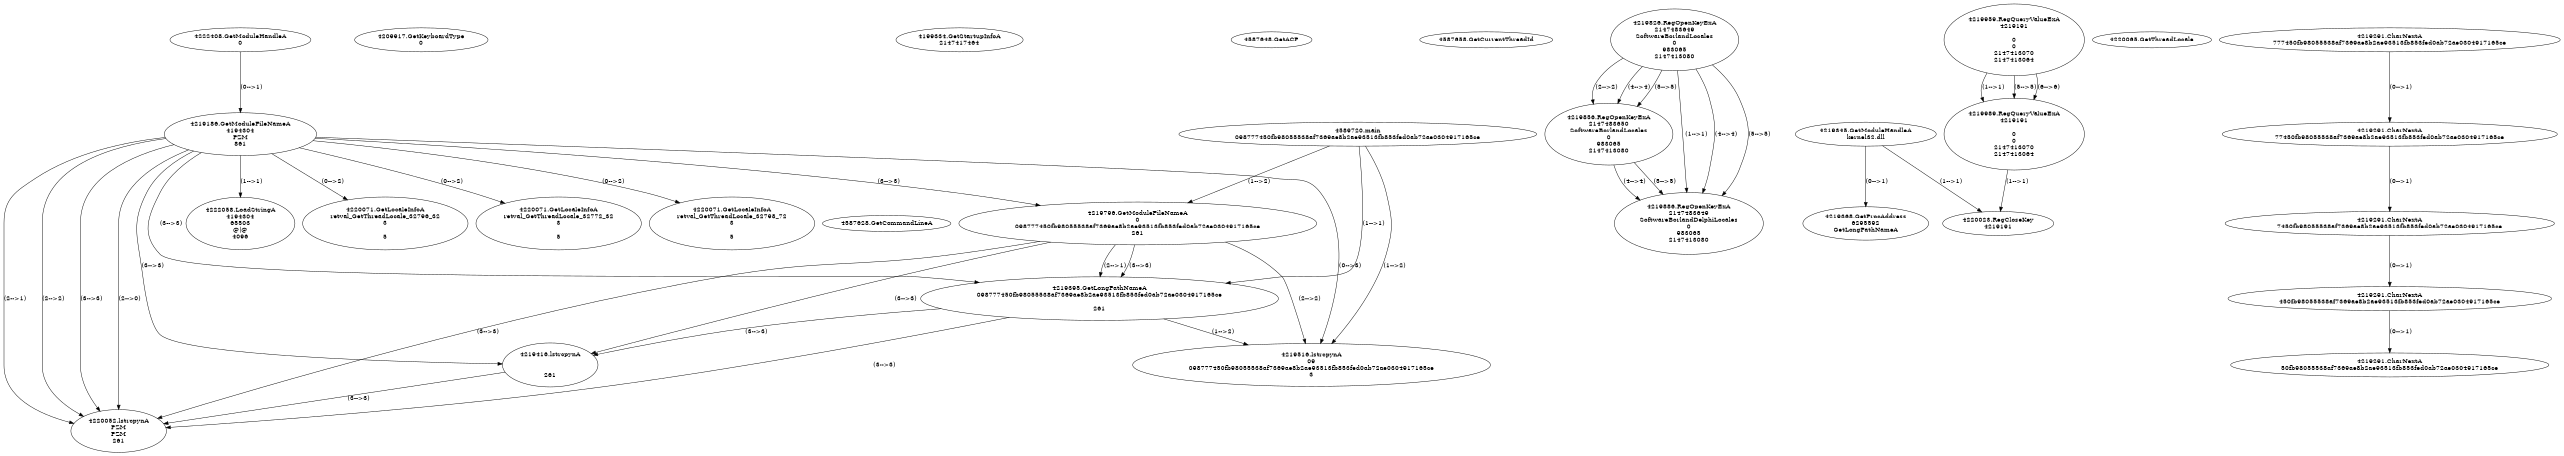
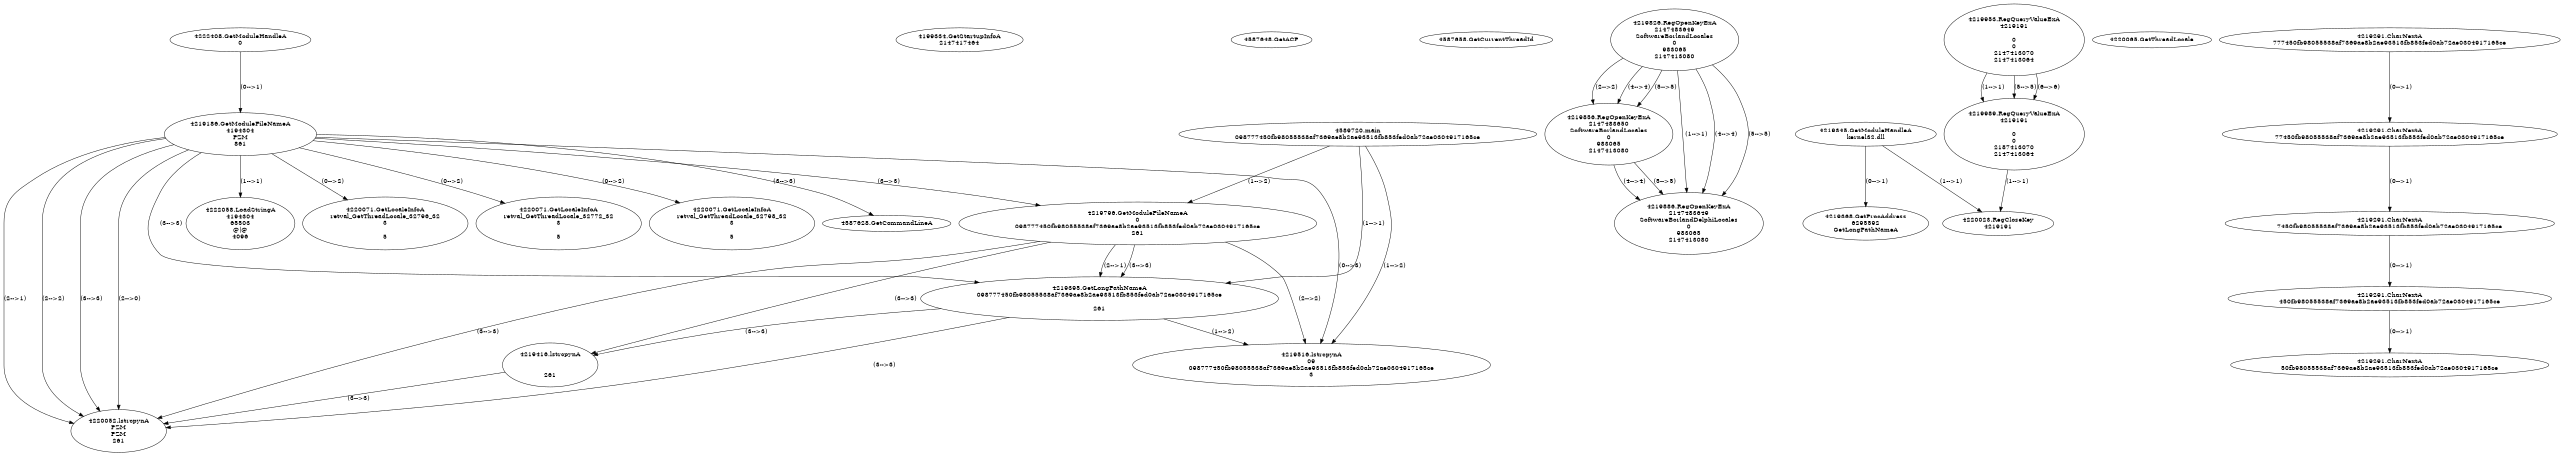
node "4209917.GetKeyboardType 0": removed
node "4219959.RegQueryValueExA 4219191 0 0 2147413070 2147413064": label "4219959.RegQueryValueExA 4219191 0 0 2147413070 2147413064" -> "4219953.RegQueryValueExA 4219191 0 0 2147413070 2147413064"
node "4219989.RegQueryValueExA 4219191 0 0 2147413070 2147413064": label "4219989.RegQueryValueExA 4219191 0 0 2147413070 2147413064" -> "4219989.RegQueryValueExA 4219191 0 0 2187413070 2147413064"
node "4220071.GetLocaleInfoA retval_GetThreadLocale_32798_72 3 5": label "4220071.GetLocaleInfoA retval_GetThreadLocale_32798_72 3 5" -> "4220071.GetLocaleInfoA retval_GetThreadLocale_32798_32 3 5"
edge "4219186.GetModuleFileNameA 4194304 PZM 861" -> "4219416.lstrcpynA 261": now "4219186.GetModuleFileNameA 4194304 PZM 861" -> "4587628.GetCommandLineA"
